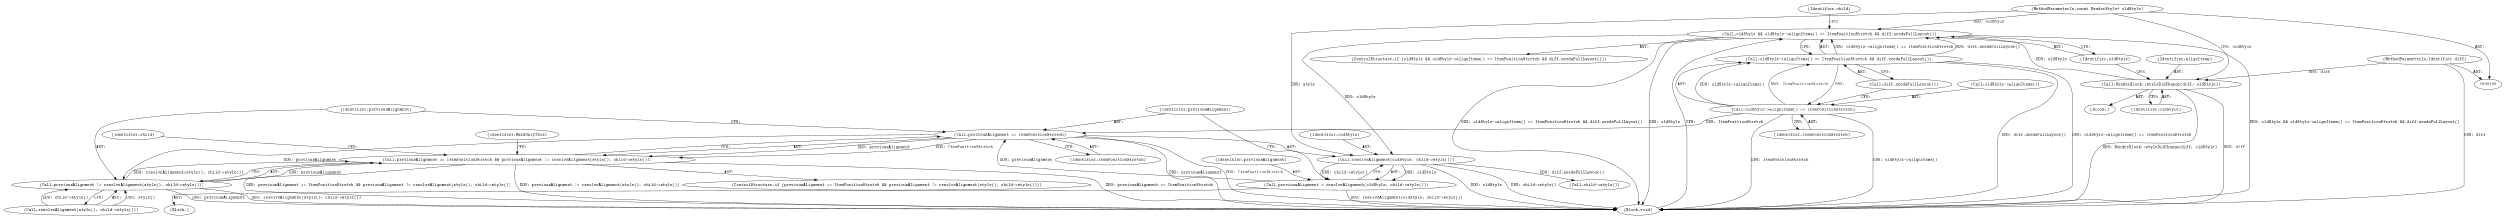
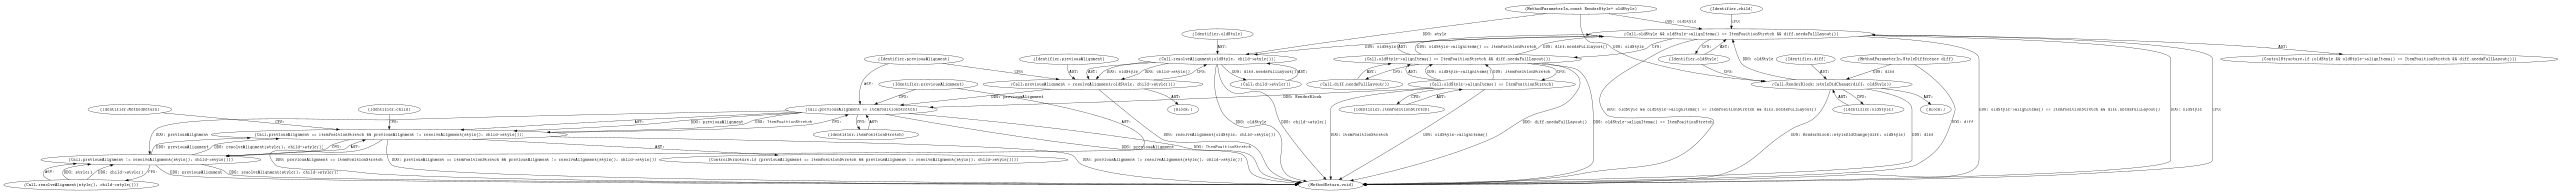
edge "(MethodParameterIn,const RenderStyle* oldStyle)" -> "(Call,RenderBlock::styleDidChange(diff, oldStyle))": label "CFG: oldStyle" -> "DDG: oldStyle"
node "(Identifier,alignItems)": label "(Identifier,alignItems)" -> "(Identifier,diff)"
node "(MethodParameterIn,Identifier diff)": label "(MethodParameterIn,Identifier diff)" -> "(MethodParameterIn,StyleDifference diff)"
node "(Call,oldStyle->alignItems())": removed
node "1000100": removed
edge "(Call,diff.needsFullLayout())" -> "(Call,oldStyle->alignItems() == ItemPositionStretch)": removed, label "CFG:"
edge "(Call,oldStyle->alignItems() == ItemPositionStretch)" -> "(Call,previousAlignment == ItemPositionStretch)": label "DDG: ItemPositionStretch" -> "DDG: RenderBlock"
node "(Identifier,MarkOnlyThis)": label "(Identifier,MarkOnlyThis)" -> "(Identifier,MethodReturn)"
edge "(Call,previousAlignment == ItemPositionStretch)" -> "(Call,resolveAlignment(oldStyle, child->style()))": now "(Call,child->style())" -> "(Call,resolveAlignment(oldStyle, child->style()))"
node "(Block,void)": label "(Block,void)" -> "(MethodReturn,void)"
